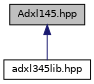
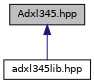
node "Adxl145.hpp": label "Adxl145.hpp" -> "Adxl345.hpp"
